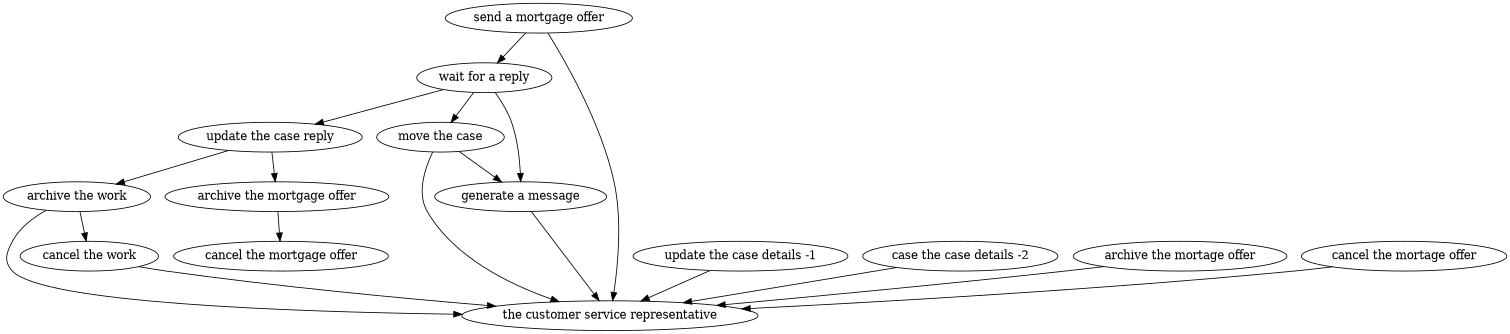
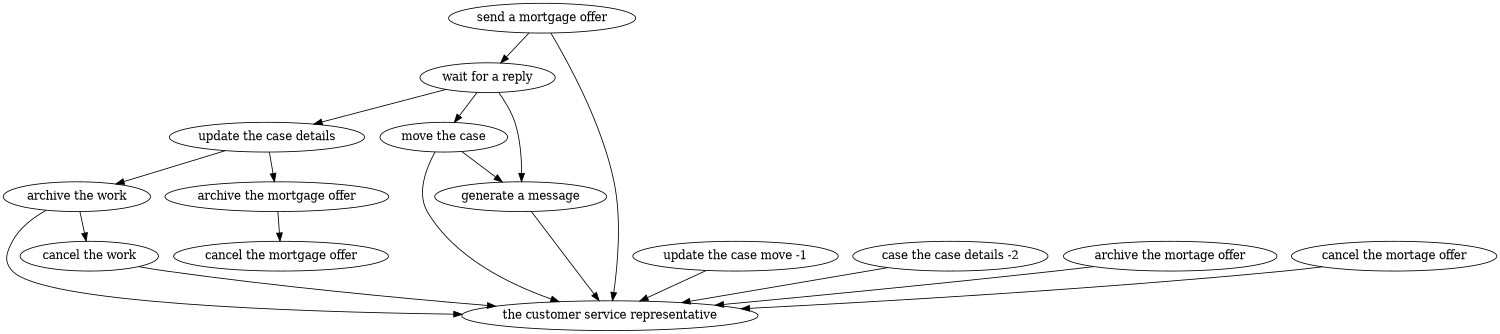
node "update the case reply": label "update the case reply" -> "update the case details"
node "update the case details -1": label "update the case details -1" -> "update the case move -1"
